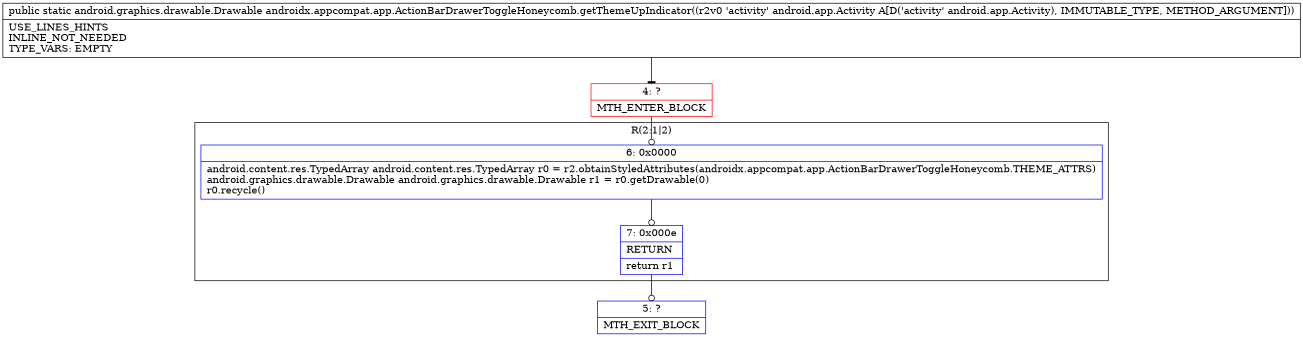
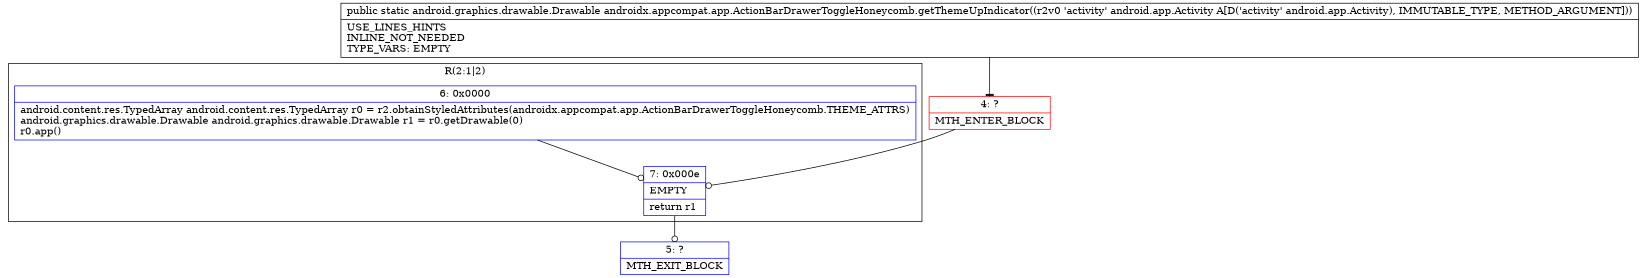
edge "4: ?" -> "6: 0x0000": now "4: ?" -> "7: 0x000e"
node "6: 0x0000": text "r0.recycle()" -> "r0.app()"
node "7: 0x000e": text "RETURN" -> "EMPTY"
